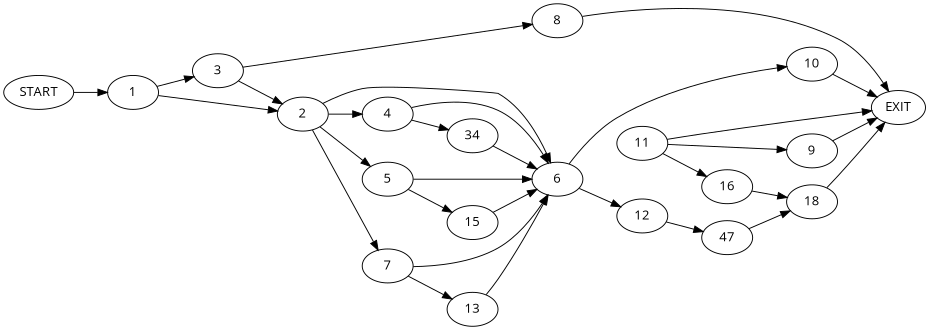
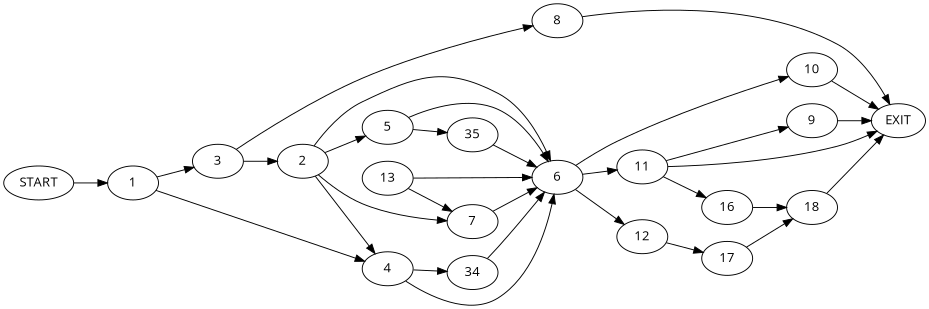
edge "1" -> "2": now "1" -> "4"
edge "6" -> "11": added
node "15": label "15" -> "35"
node "47": label "47" -> "17"
edge "7" -> "13": reversed
